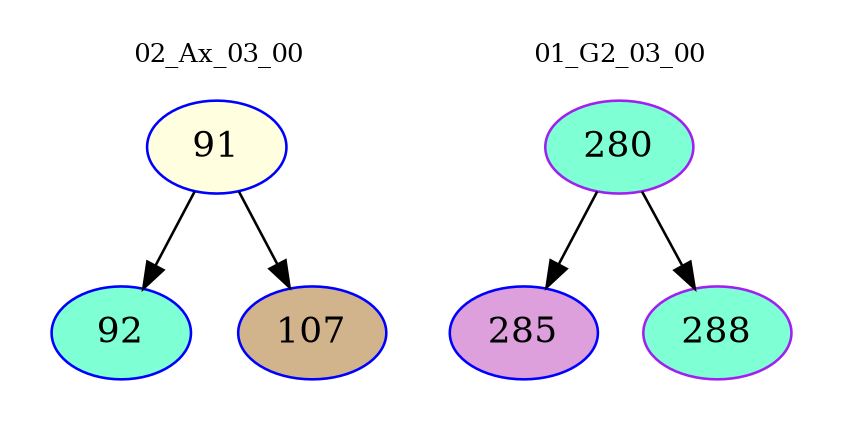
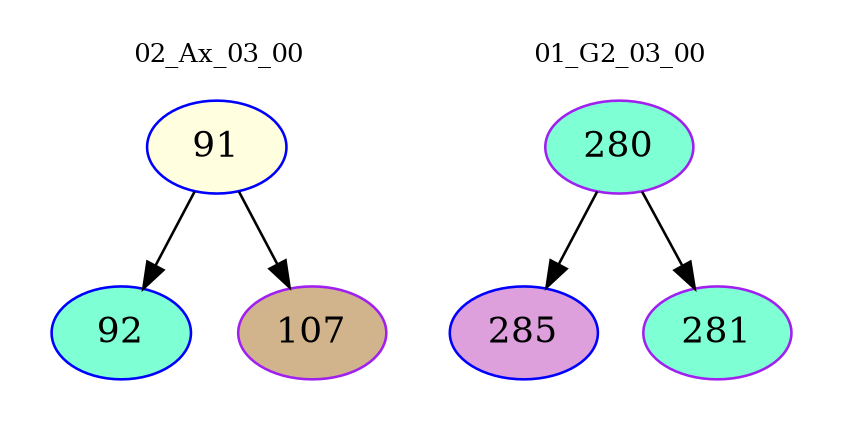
node "107": color blue -> purple
node "288": label "288" -> "281"
